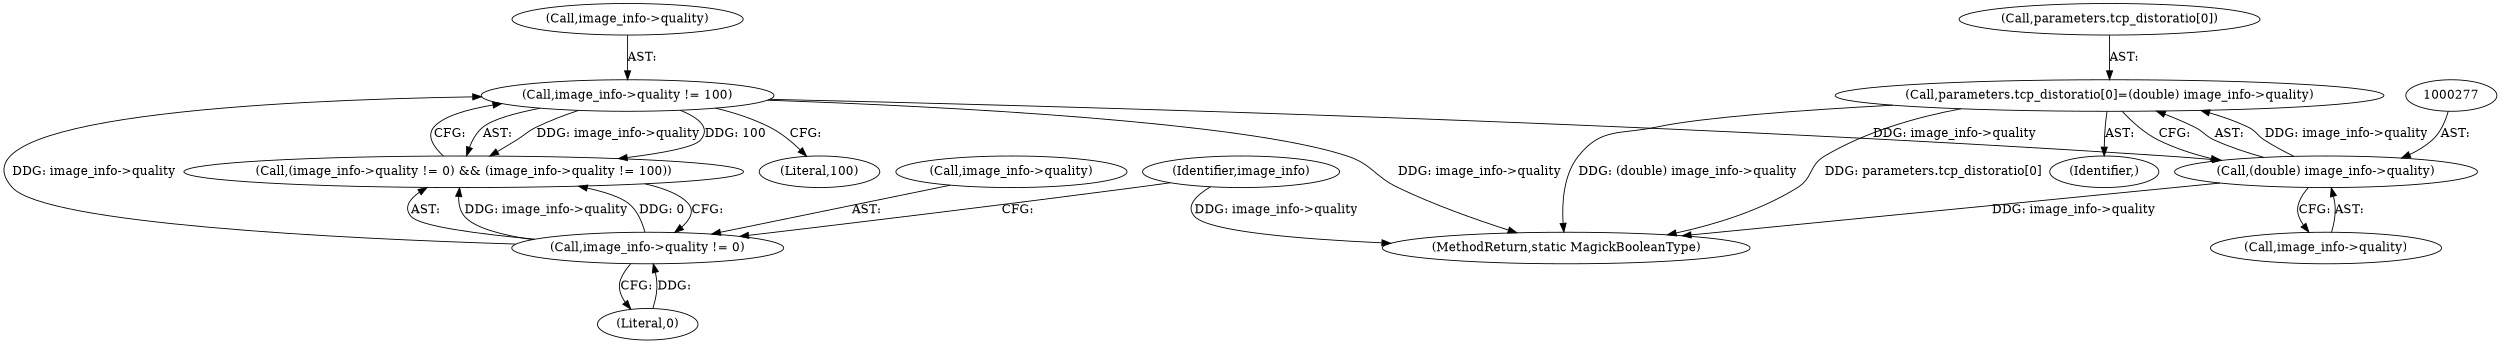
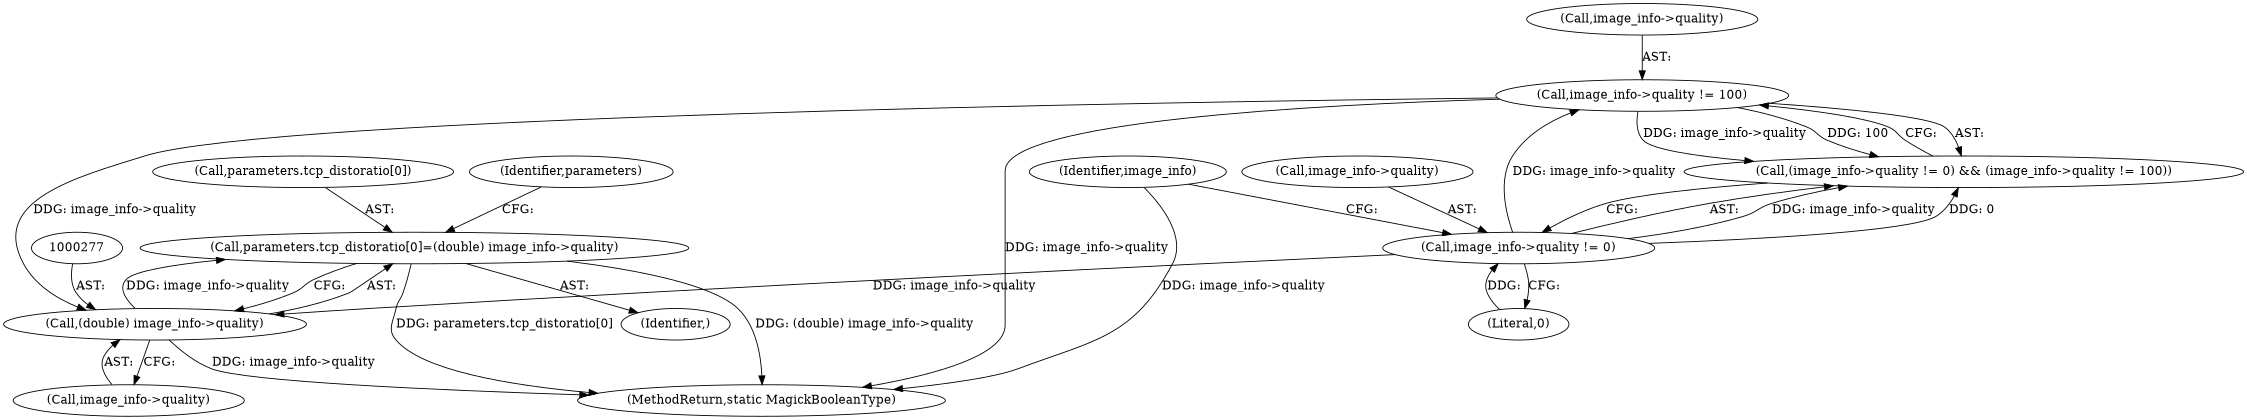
node "(Identifier,parameters)": added
node "(Literal,100)": removed
edge "(Call,image_info->quality != 0)" -> "(Call,(double) image_info->quality)": added, label "DDG: image_info->quality"
